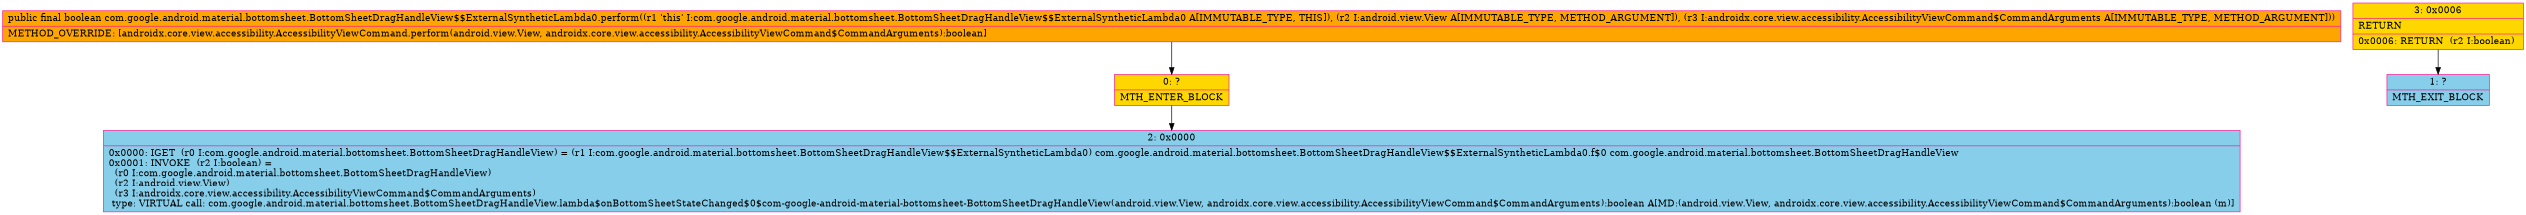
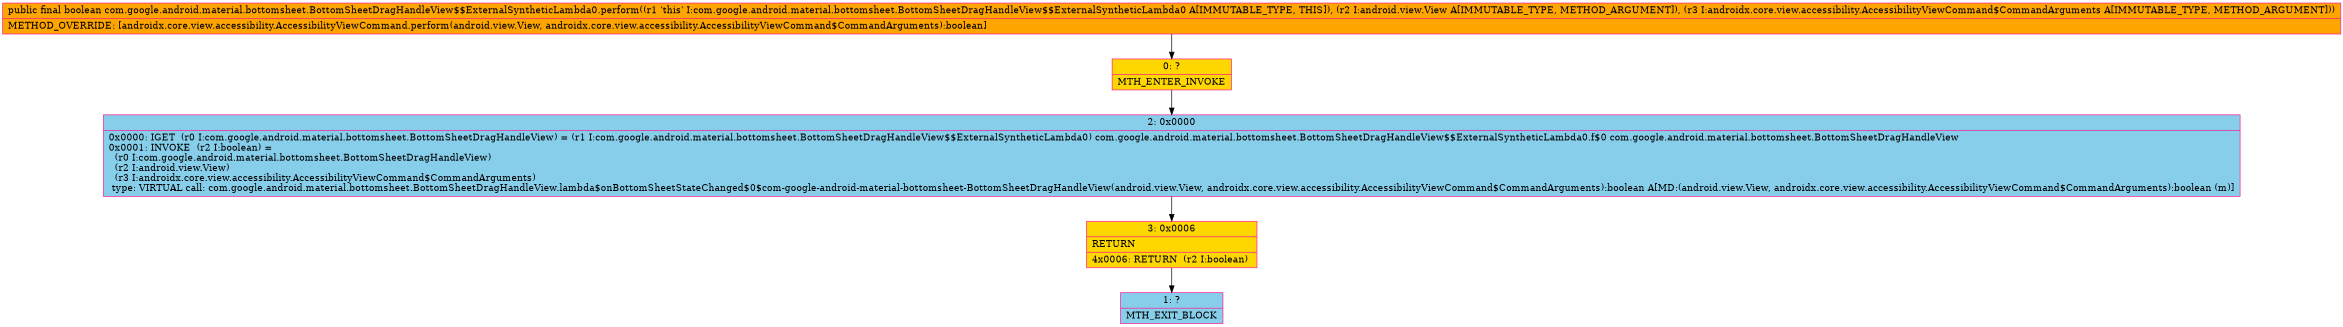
node "3: 0x0006": text "0x0006: RETURN  (r2 I:boolean)" -> "4x0006: RETURN  (r2 I:boolean)"
node "0: ?": text "MTH_ENTER_BLOCK" -> "MTH_ENTER_INVOKE"
edge "2: 0x0000" -> "3: 0x0006": added
